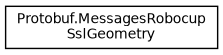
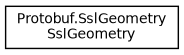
node "Protobuf.MessagesRobocup SslGeometry": label "Protobuf.MessagesRobocup SslGeometry" -> "Protobuf.SslGeometry SslGeometry"
